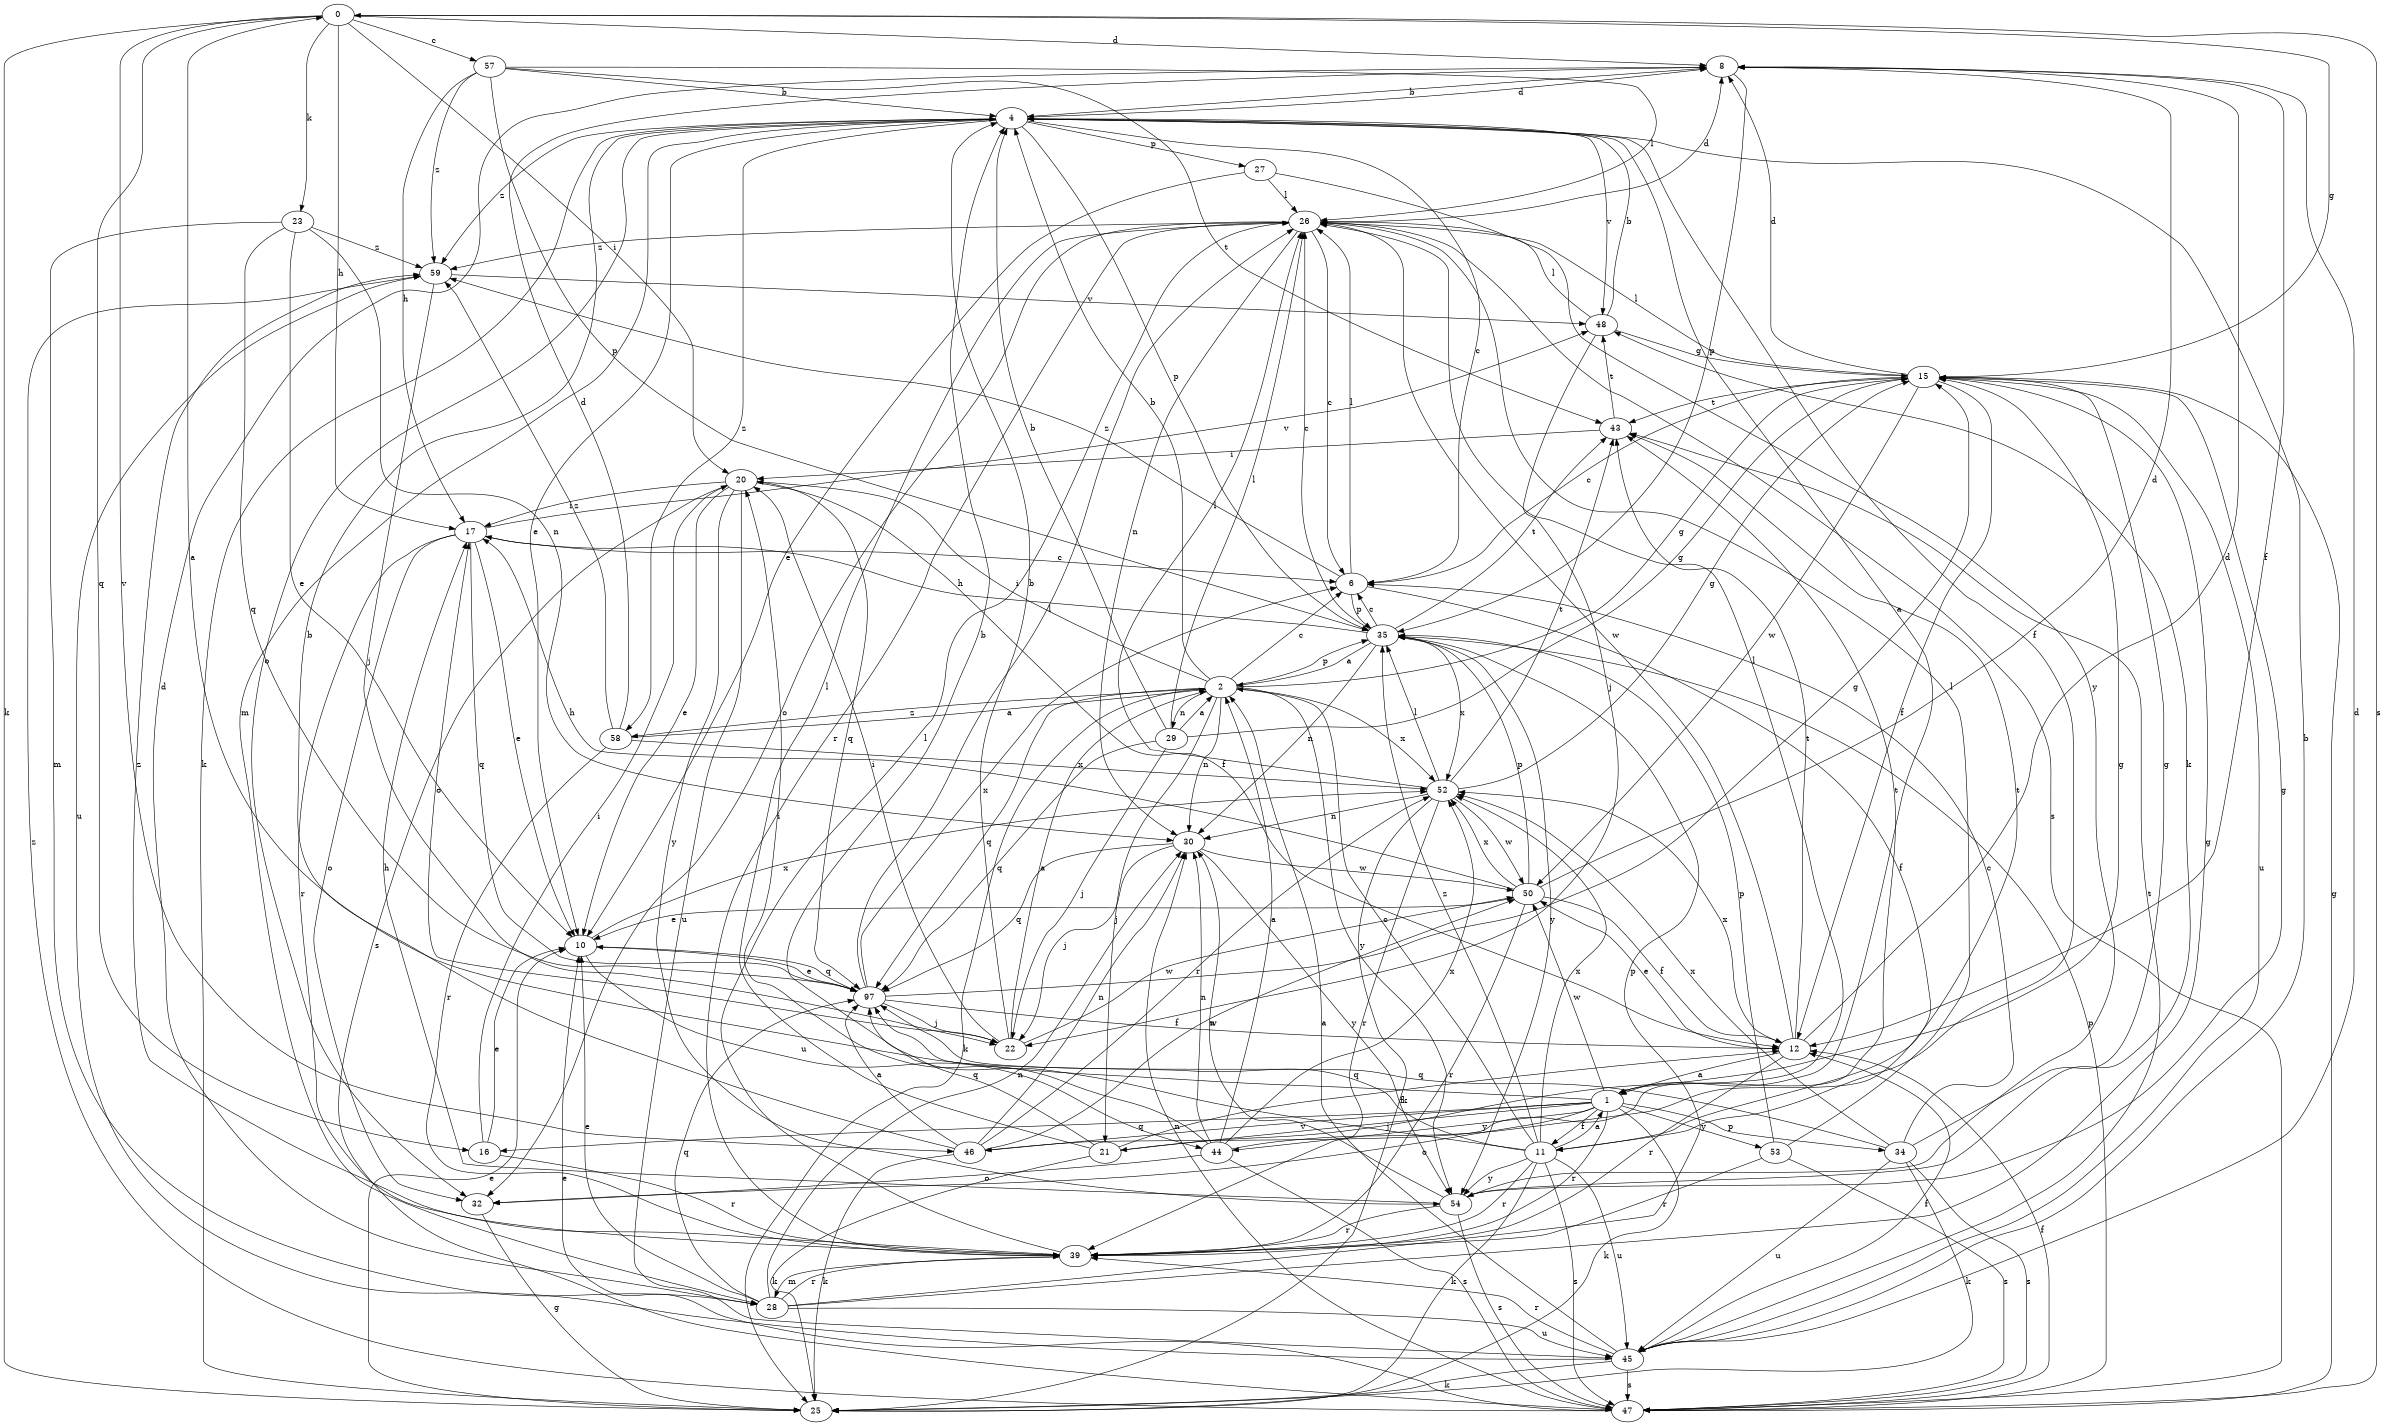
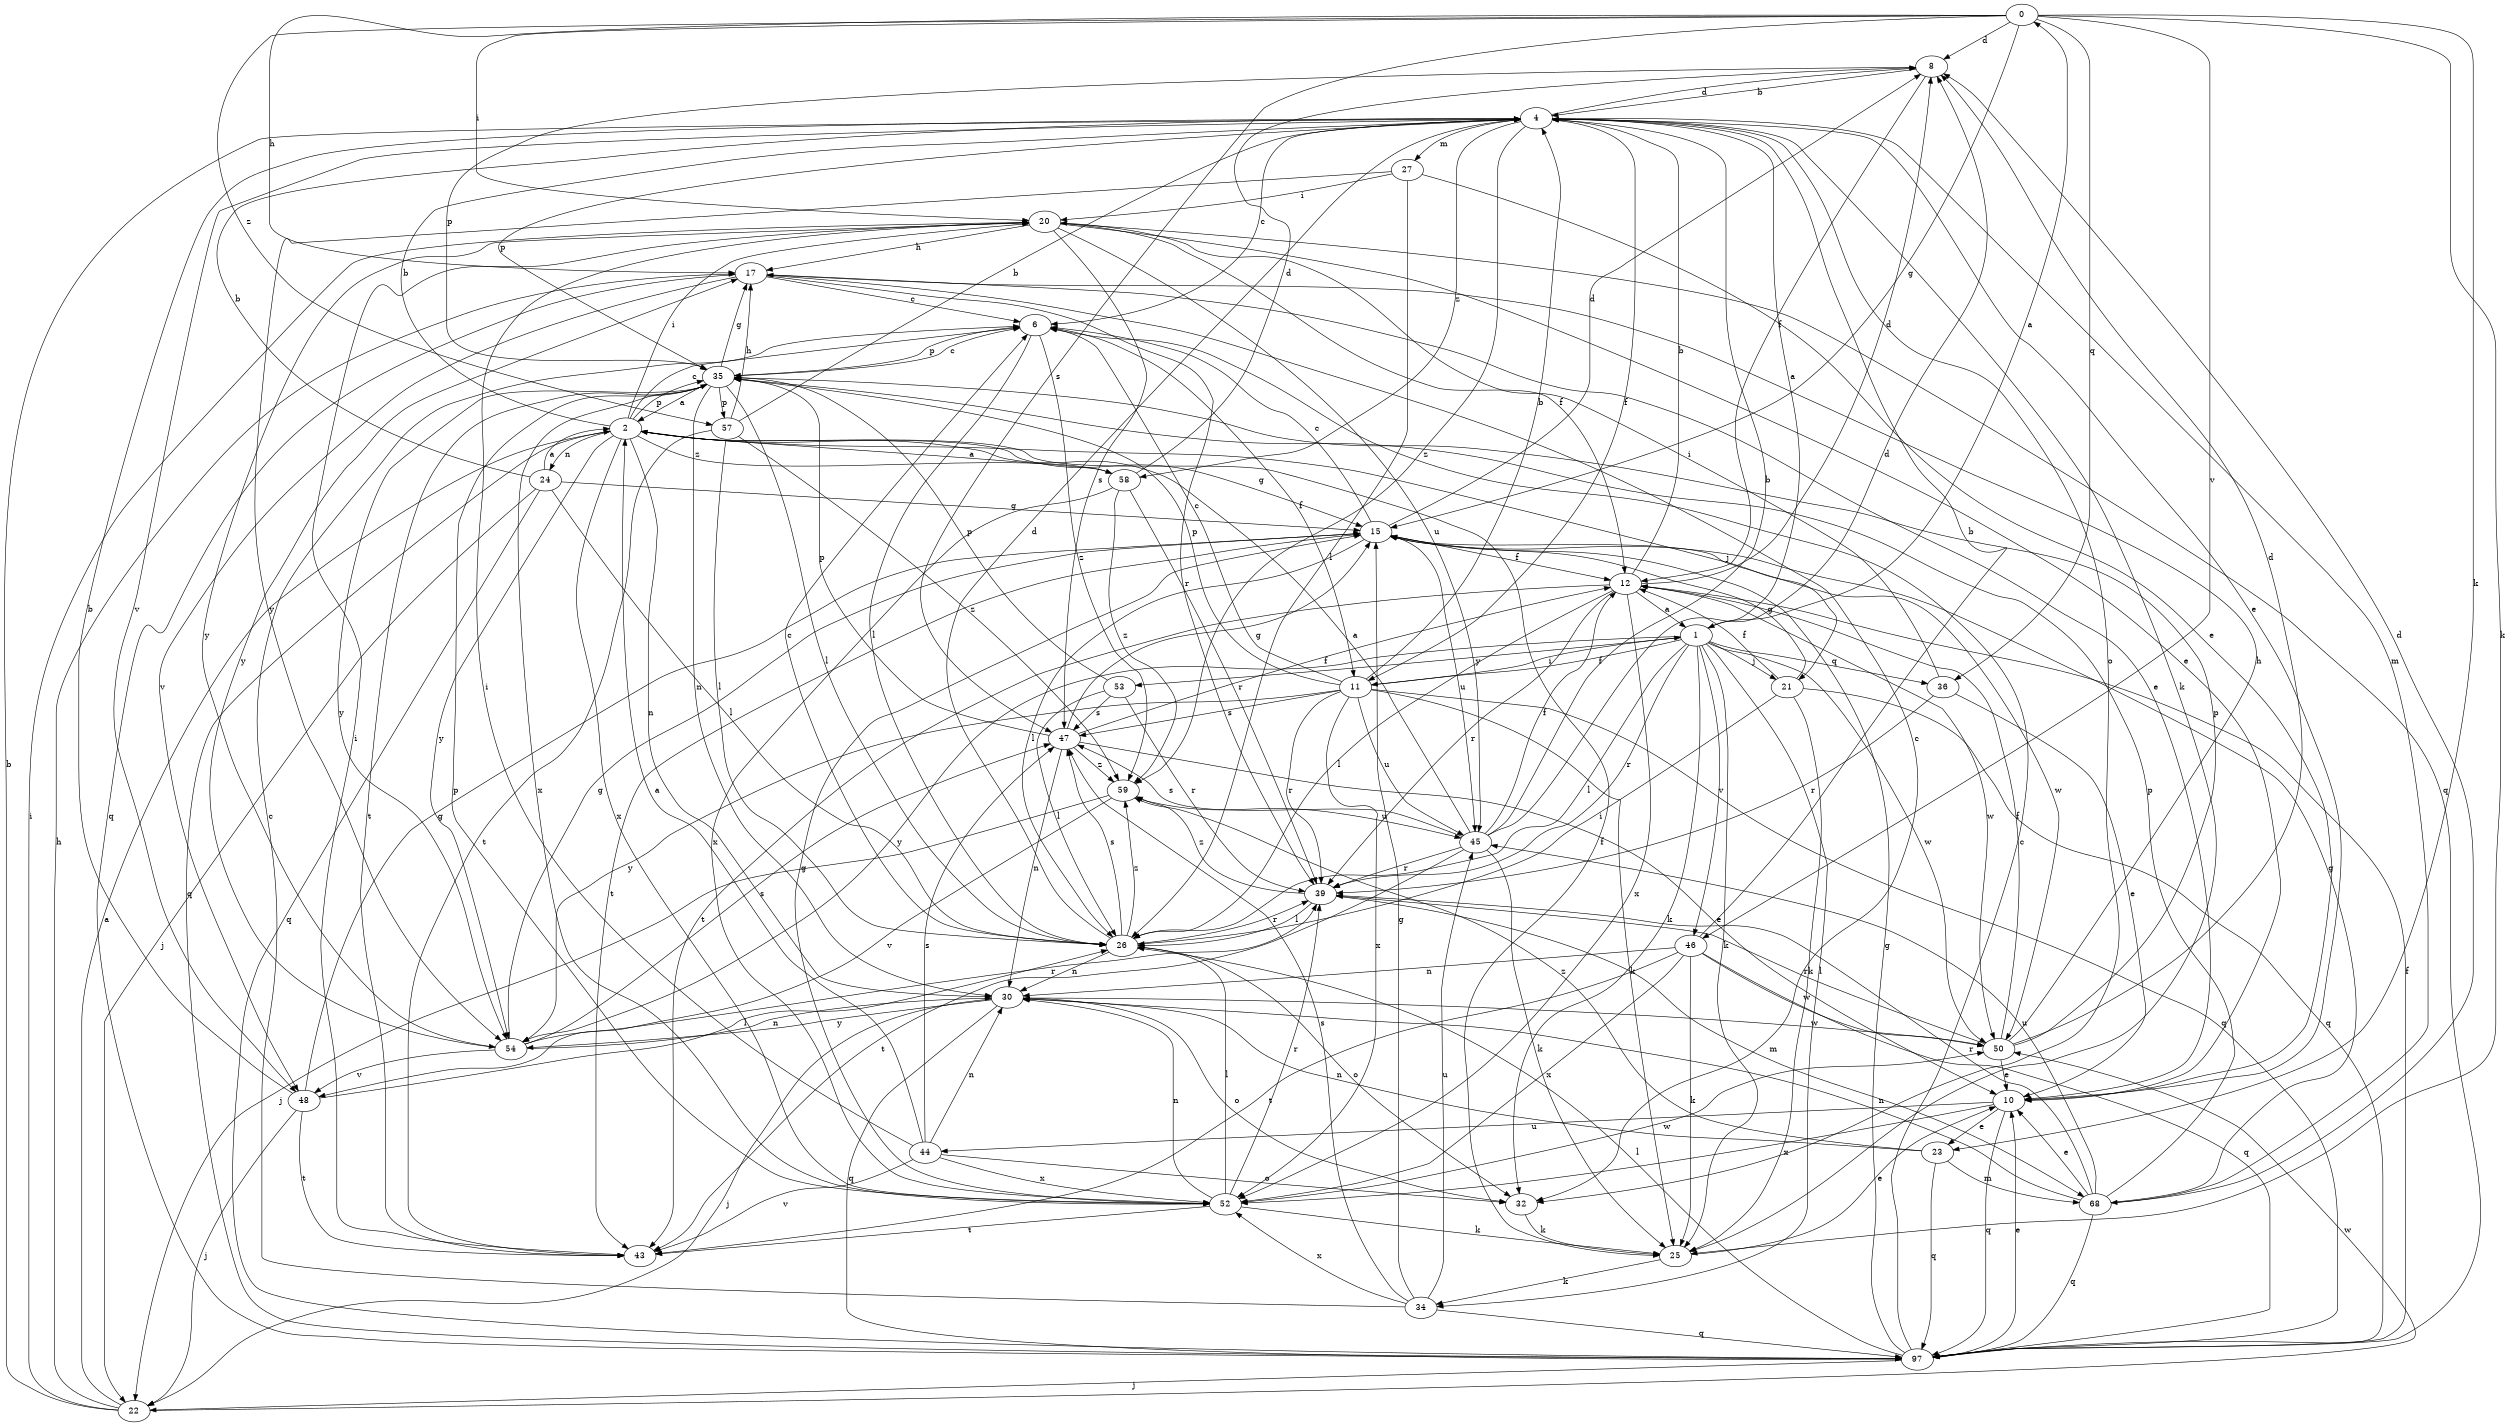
edge "15" -> "0": reversed
edge "0" -> "57": label "c" -> "z"
edge "4" -> "27": label "p" -> "m"
edge "27" -> "20": added, label "i"
edge "26" -> "8": now "26" -> "4"
edge "12" -> "4": added, label "b"
edge "43" -> "48": reversed
edge "35" -> "26": label "c" -> "l"
edge "57" -> "35": reversed
edge "20" -> "17": label "i" -> "h"
edge "35" -> "17": label "h" -> "g"
edge "23" -> "10": reversed
edge "12" -> "26": label "w" -> "l"
edge "21" -> "26": label "l" -> "i"
edge "52" -> "35": label "l" -> "p"
node "29": label "29" -> "24"
edge "54" -> "48": label "k" -> "v"
edge "22" -> "17": label "o" -> "h"
edge "97" -> "6": label "x" -> "c"
edge "44" -> "43": label "t" -> "v"
edge "50" -> "52": removed, label "x"
edge "17" -> "32": label "o" -> "c"
edge "54" -> "17": label "h" -> "y"
edge "11" -> "35": label "z" -> "p"
edge "11" -> "2": now "11" -> "6"
edge "46" -> "52": label "r" -> "x"
edge "12" -> "50": label "e" -> "w"
edge "2" -> "25": label "k" -> "f"
edge "46" -> "97": label "a" -> "q"
edge "30" -> "32": added, label "o"
edge "11" -> "1": label "a" -> "i"
edge "1" -> "34": label "p" -> "l"
edge "1" -> "44": now "1" -> "54"
node "16": label "16" -> "36"
edge "1" -> "32": label "o" -> "k"
edge "45" -> "59": reversed
edge "32" -> "25": label "g" -> "k"
node "28": label "28" -> "68"
edge "34" -> "25": reversed
